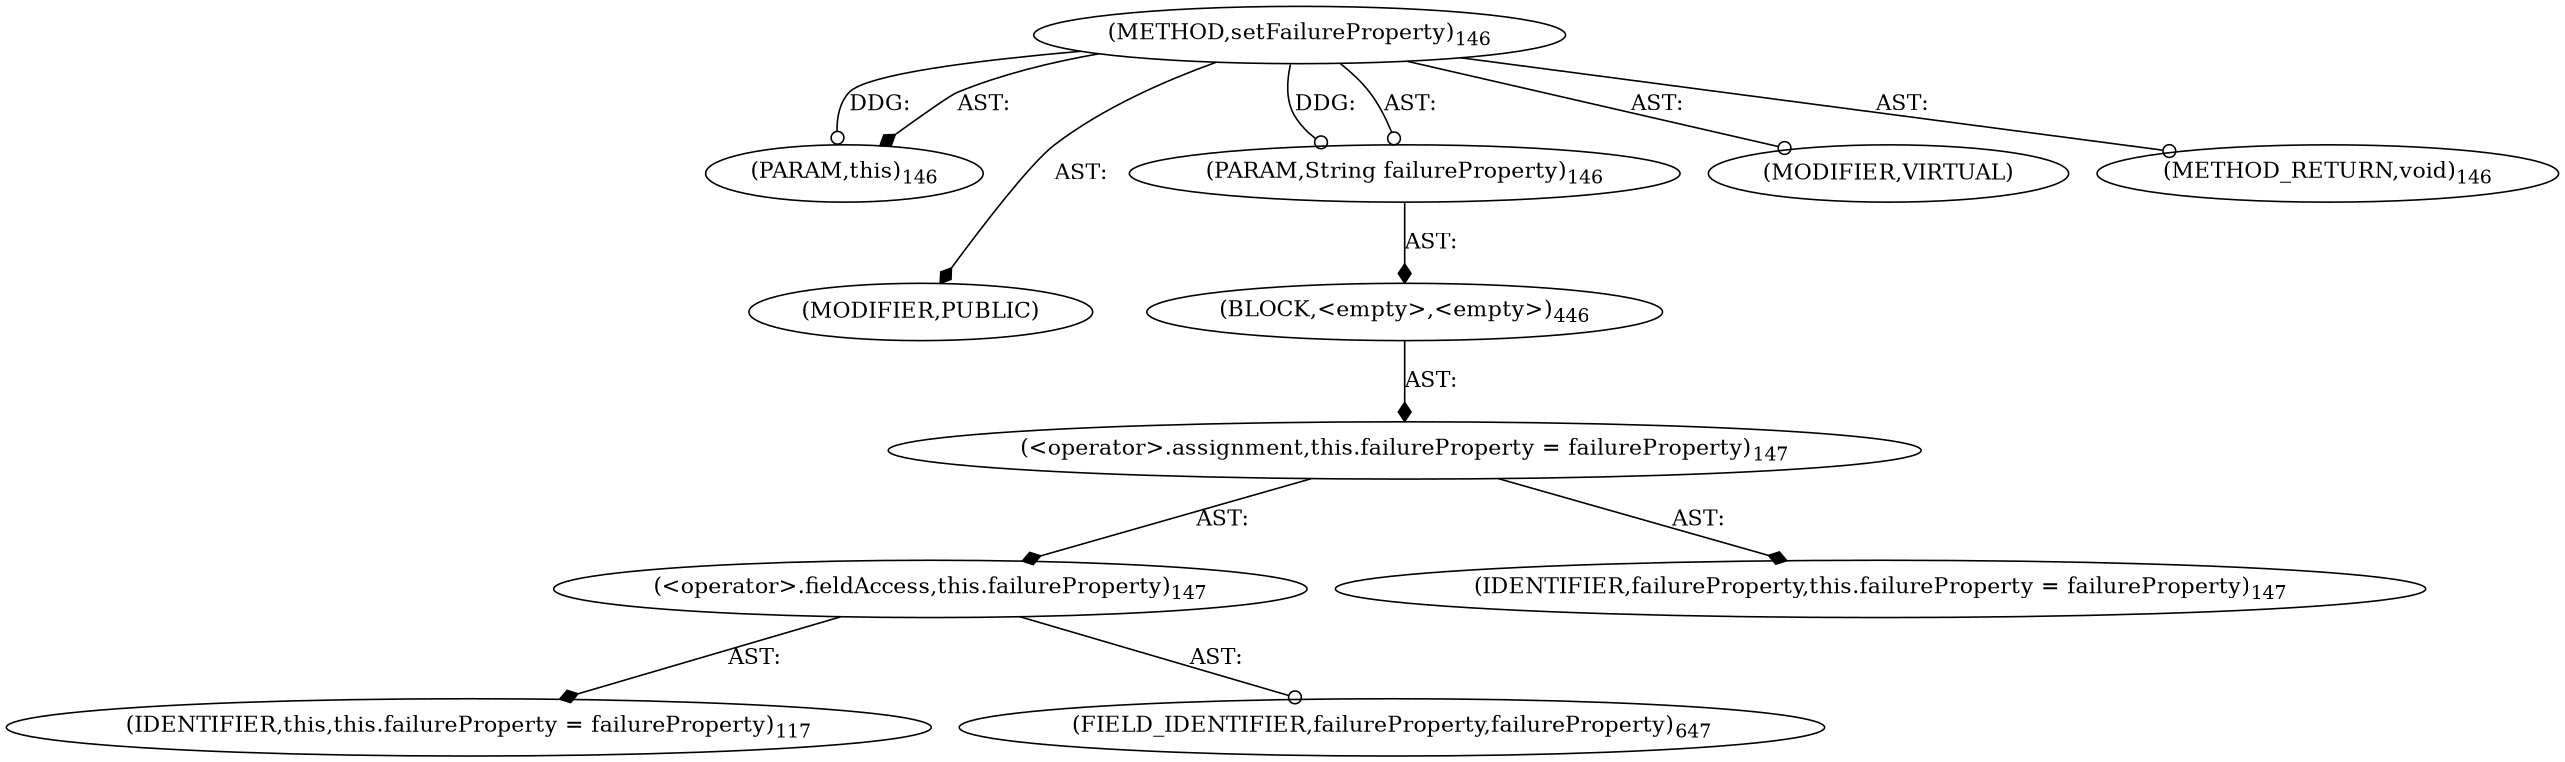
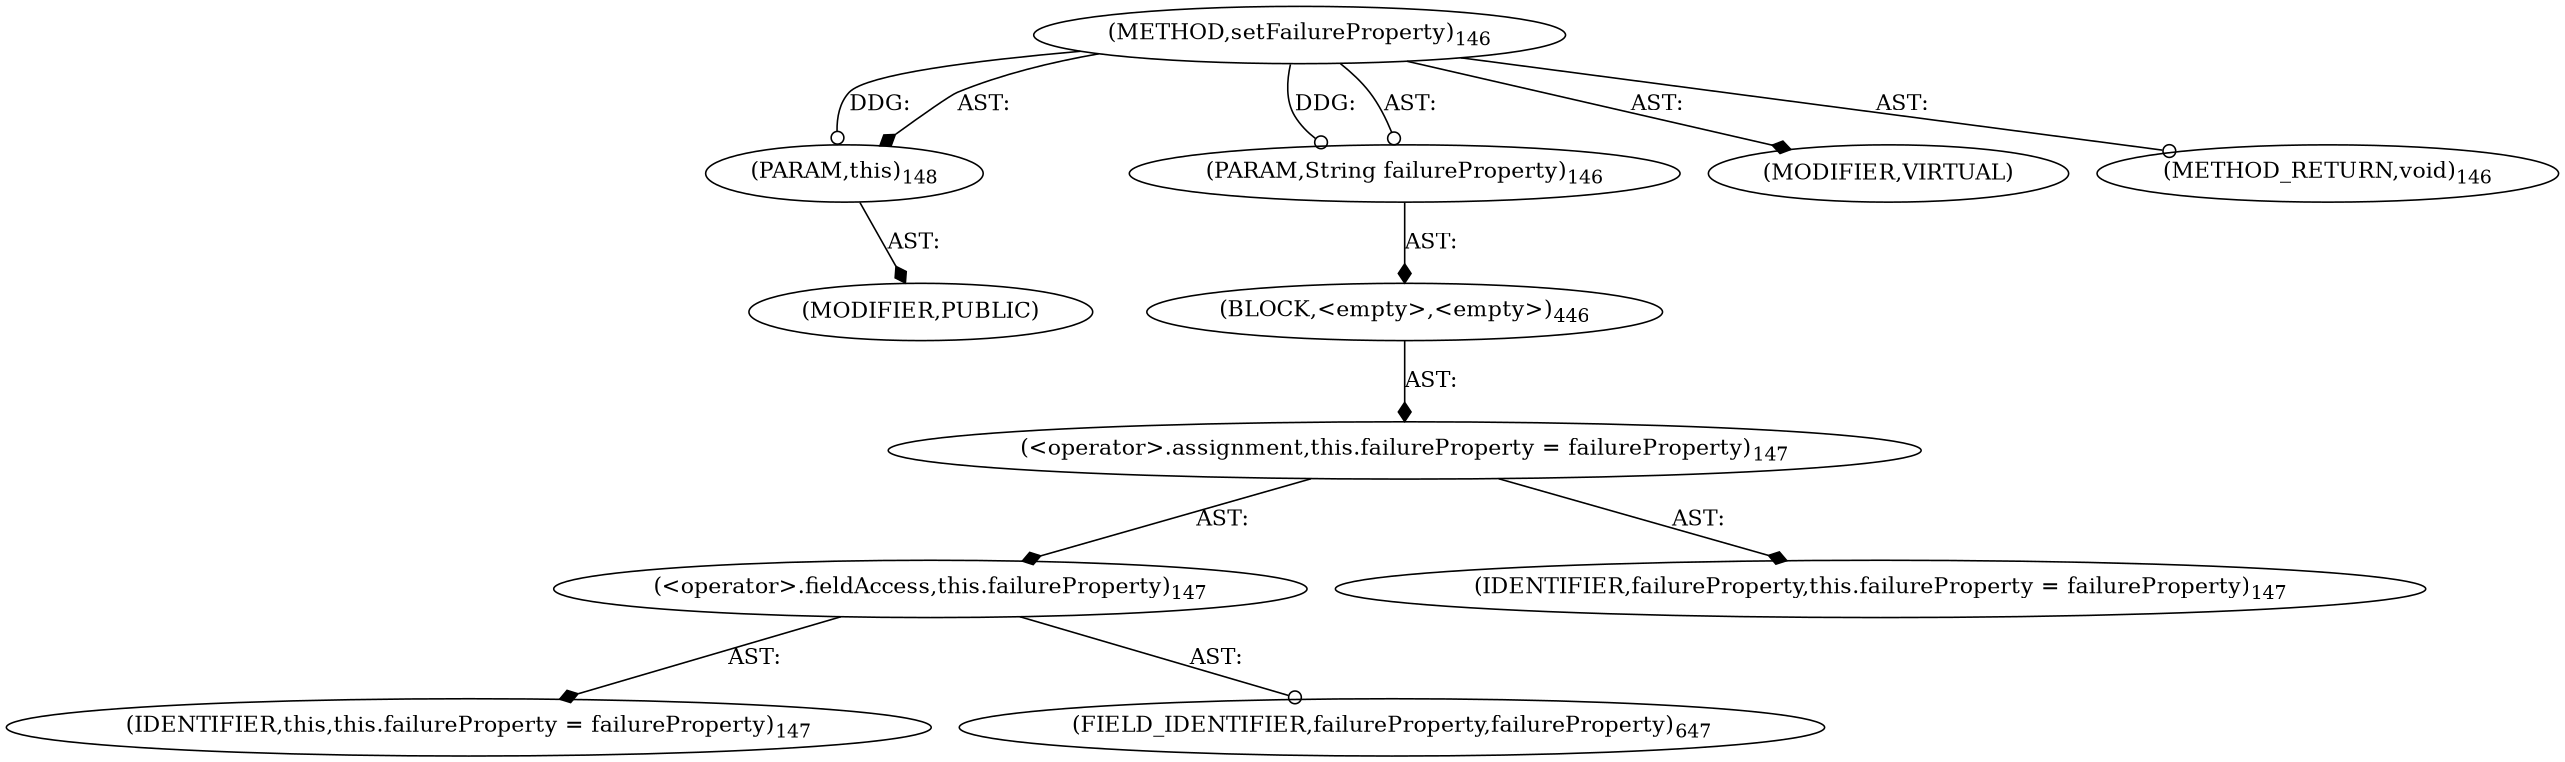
edge "(METHOD,setFailureProperty)" -> "(MODIFIER,VIRTUAL)": arrowhead odot -> diamond
edge "(METHOD,setFailureProperty)" -> "(MODIFIER,PUBLIC)": now "(PARAM,this)" -> "(MODIFIER,PUBLIC)"
node "(PARAM,this)": text "146" -> "148"
node "(IDENTIFIER,this,this.failureProperty = failureProperty)": text "117" -> "147"
